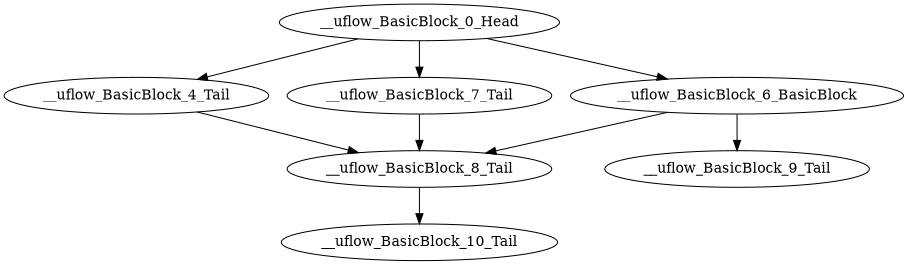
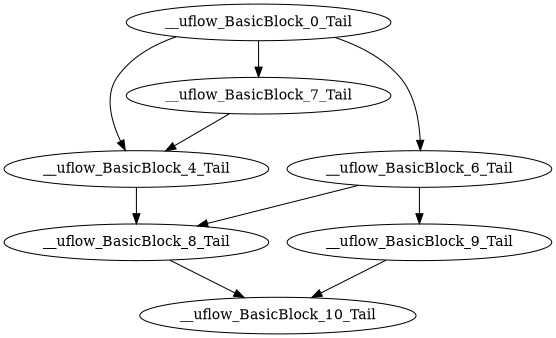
node "__uflow_BasicBlock_0_Head": label "__uflow_BasicBlock_0_Head" -> "__uflow_BasicBlock_0_Tail"
node "__uflow_BasicBlock_6_BasicBlock": label "__uflow_BasicBlock_6_BasicBlock" -> "__uflow_BasicBlock_6_Tail"
edge "__uflow_BasicBlock_7_Tail" -> "__uflow_BasicBlock_8_Tail": now "__uflow_BasicBlock_7_Tail" -> "__uflow_BasicBlock_4_Tail"
edge "__uflow_BasicBlock_9_Tail" -> "__uflow_BasicBlock_10_Tail": added
